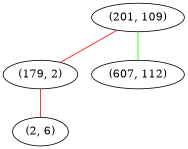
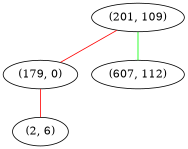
node "(179, 2)": label "(179, 2)" -> "(179, 0)"
